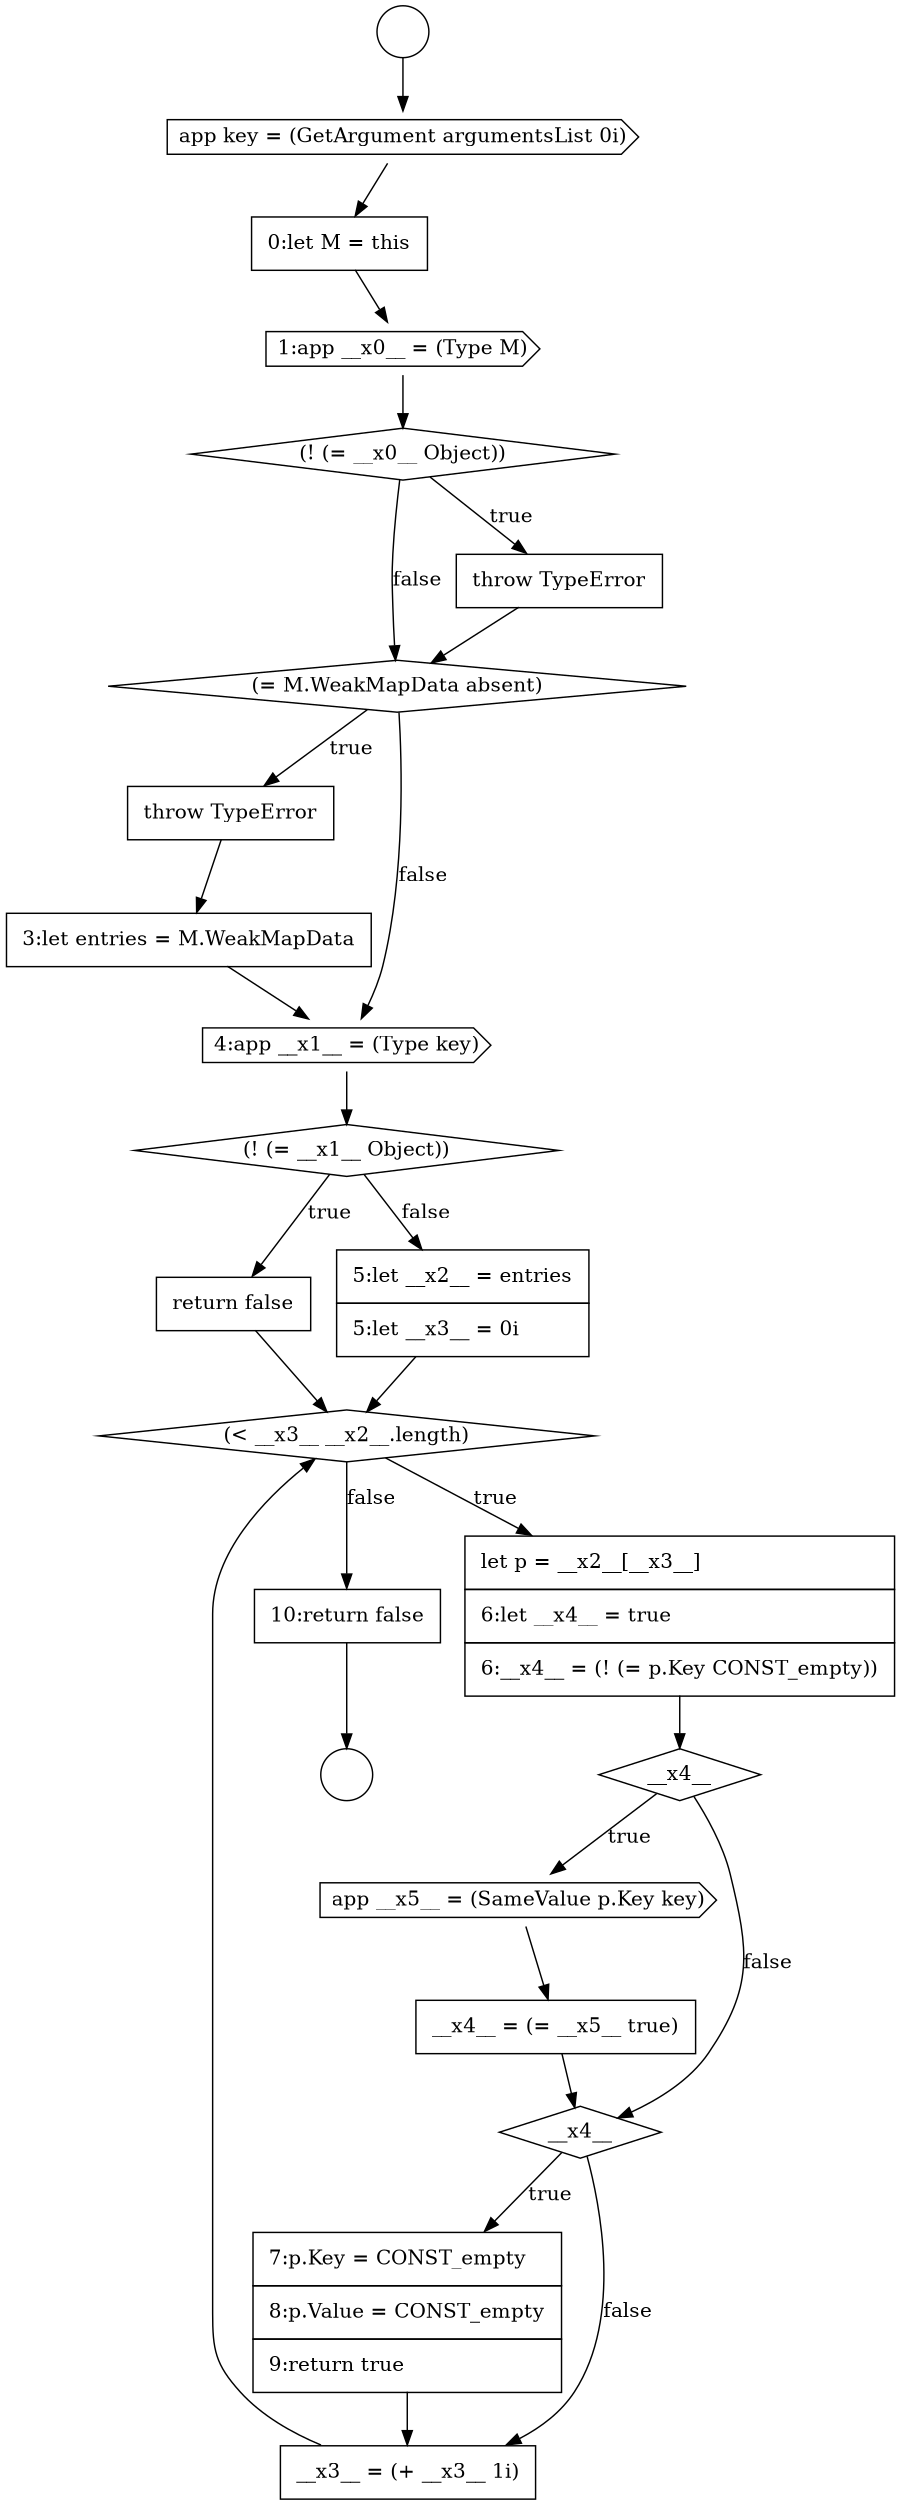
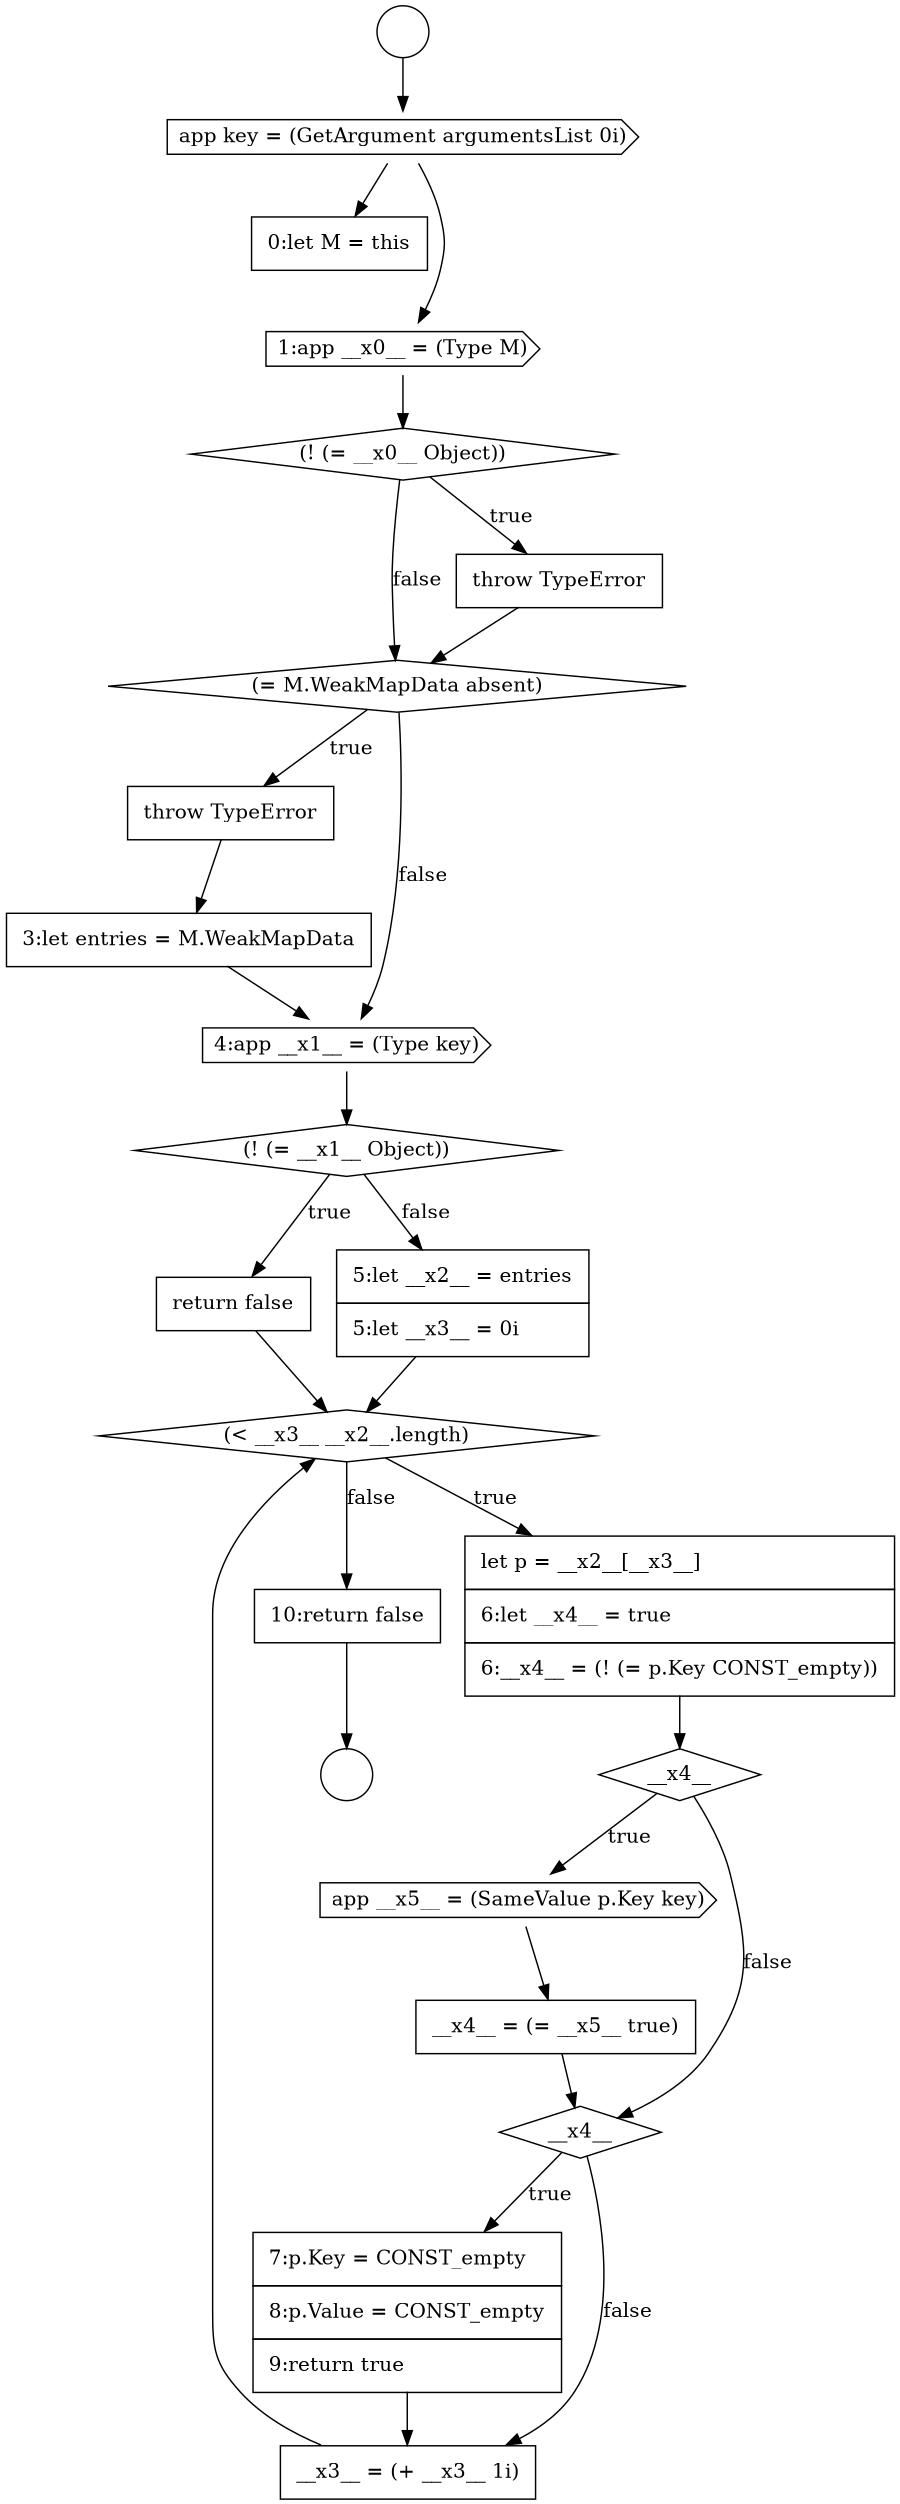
edge "0:let M = this" -> "1:app __x0__ = (Type M)": now "app key = (GetArgument argumentsList 0i)" -> "1:app __x0__ = (Type M)"
